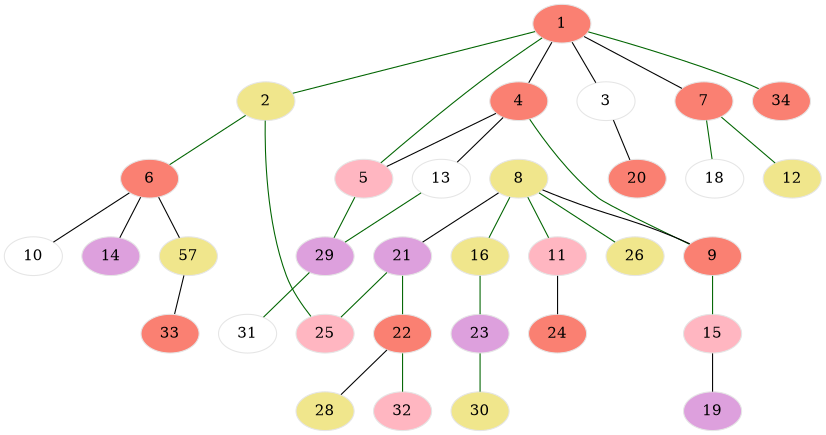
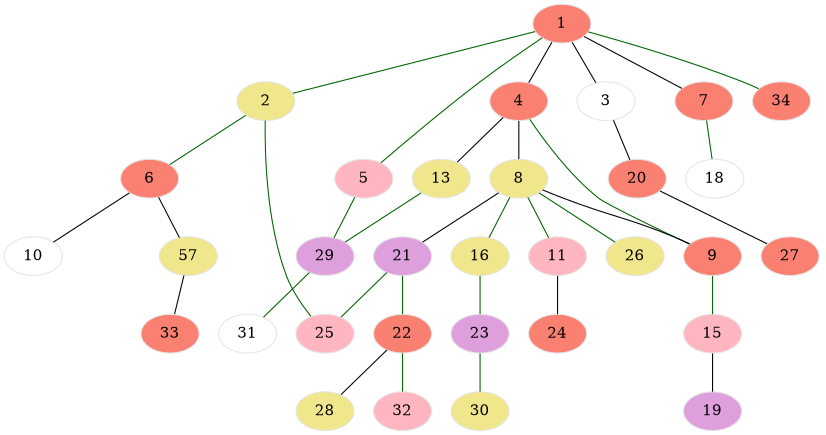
edge "4" -- "5": now "4" -- "8"
node "13": fillcolor white -> khaki
node "12": removed
node "14": removed
node "27": added
